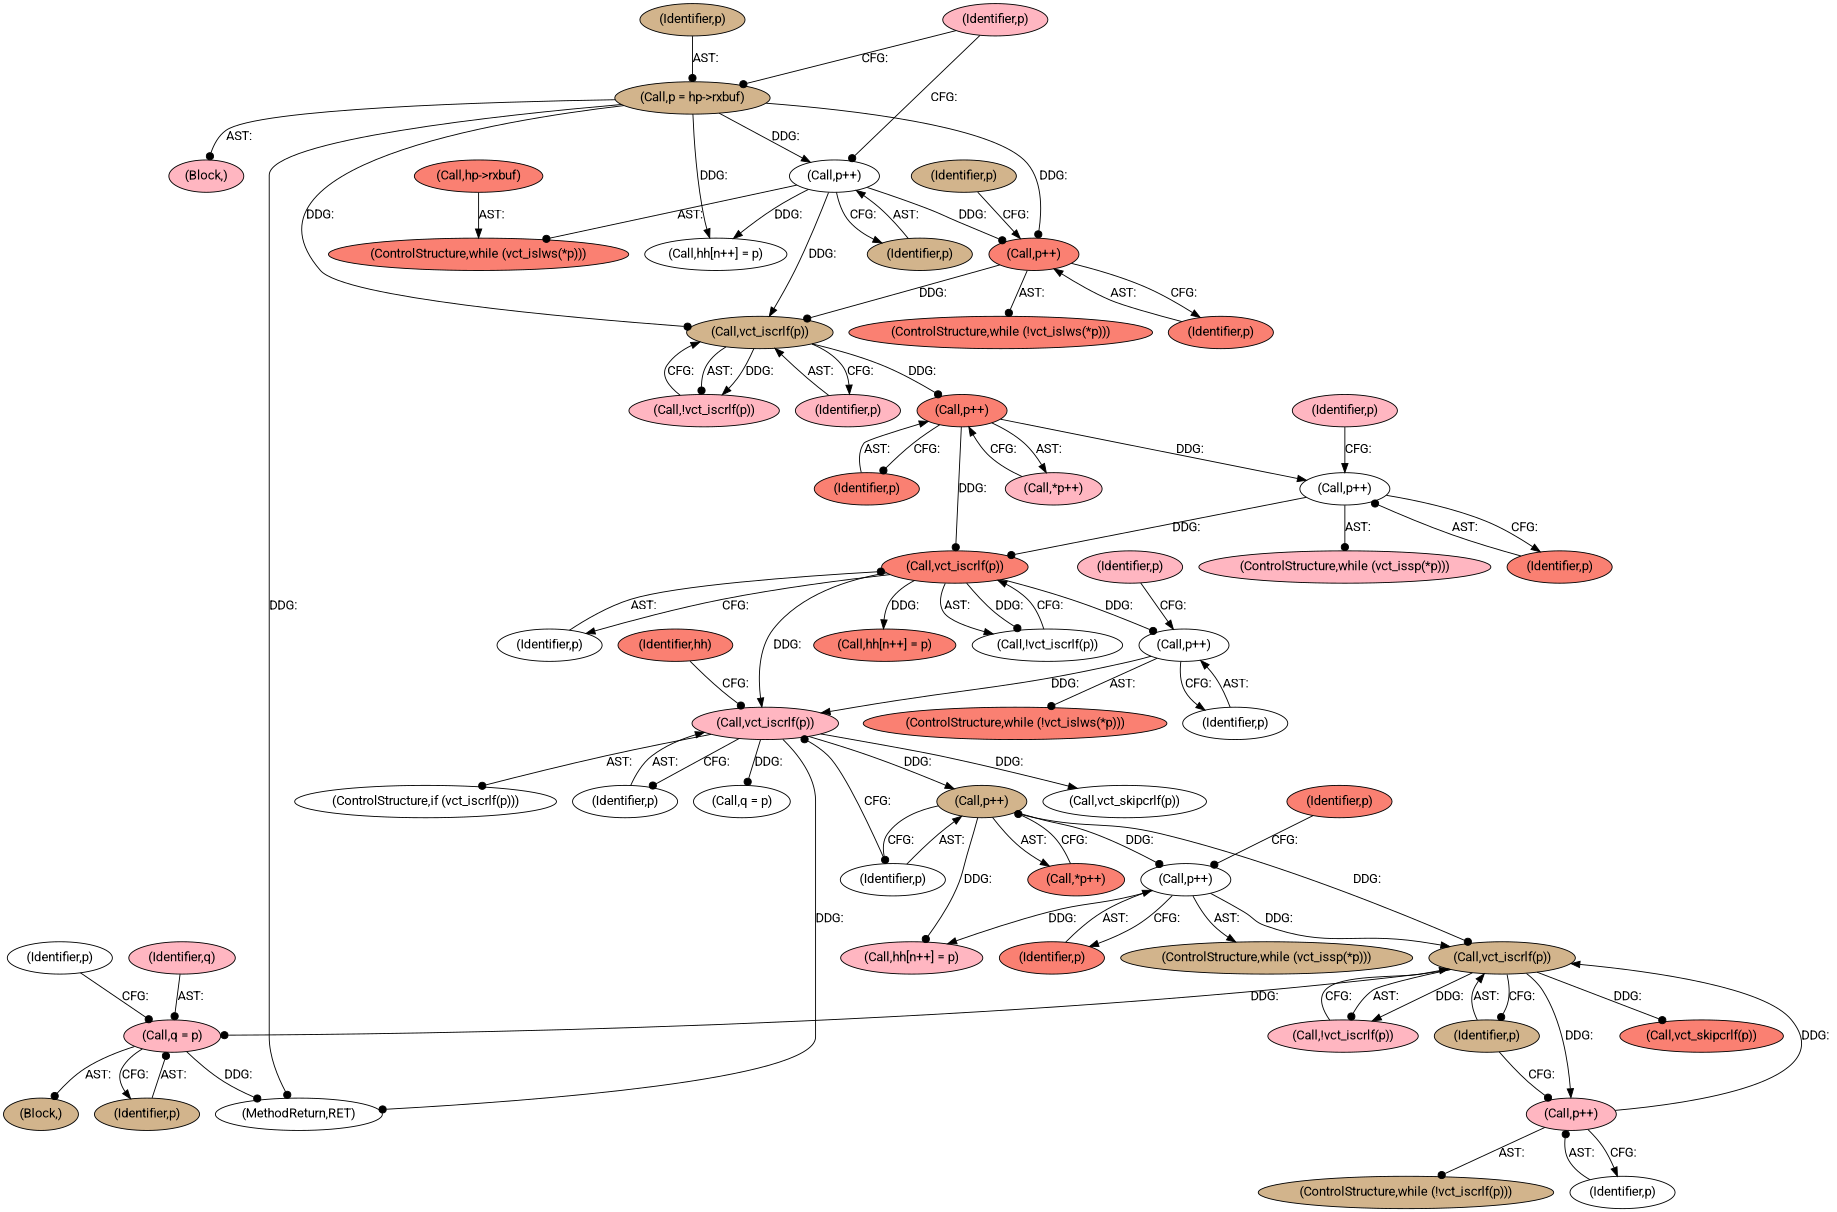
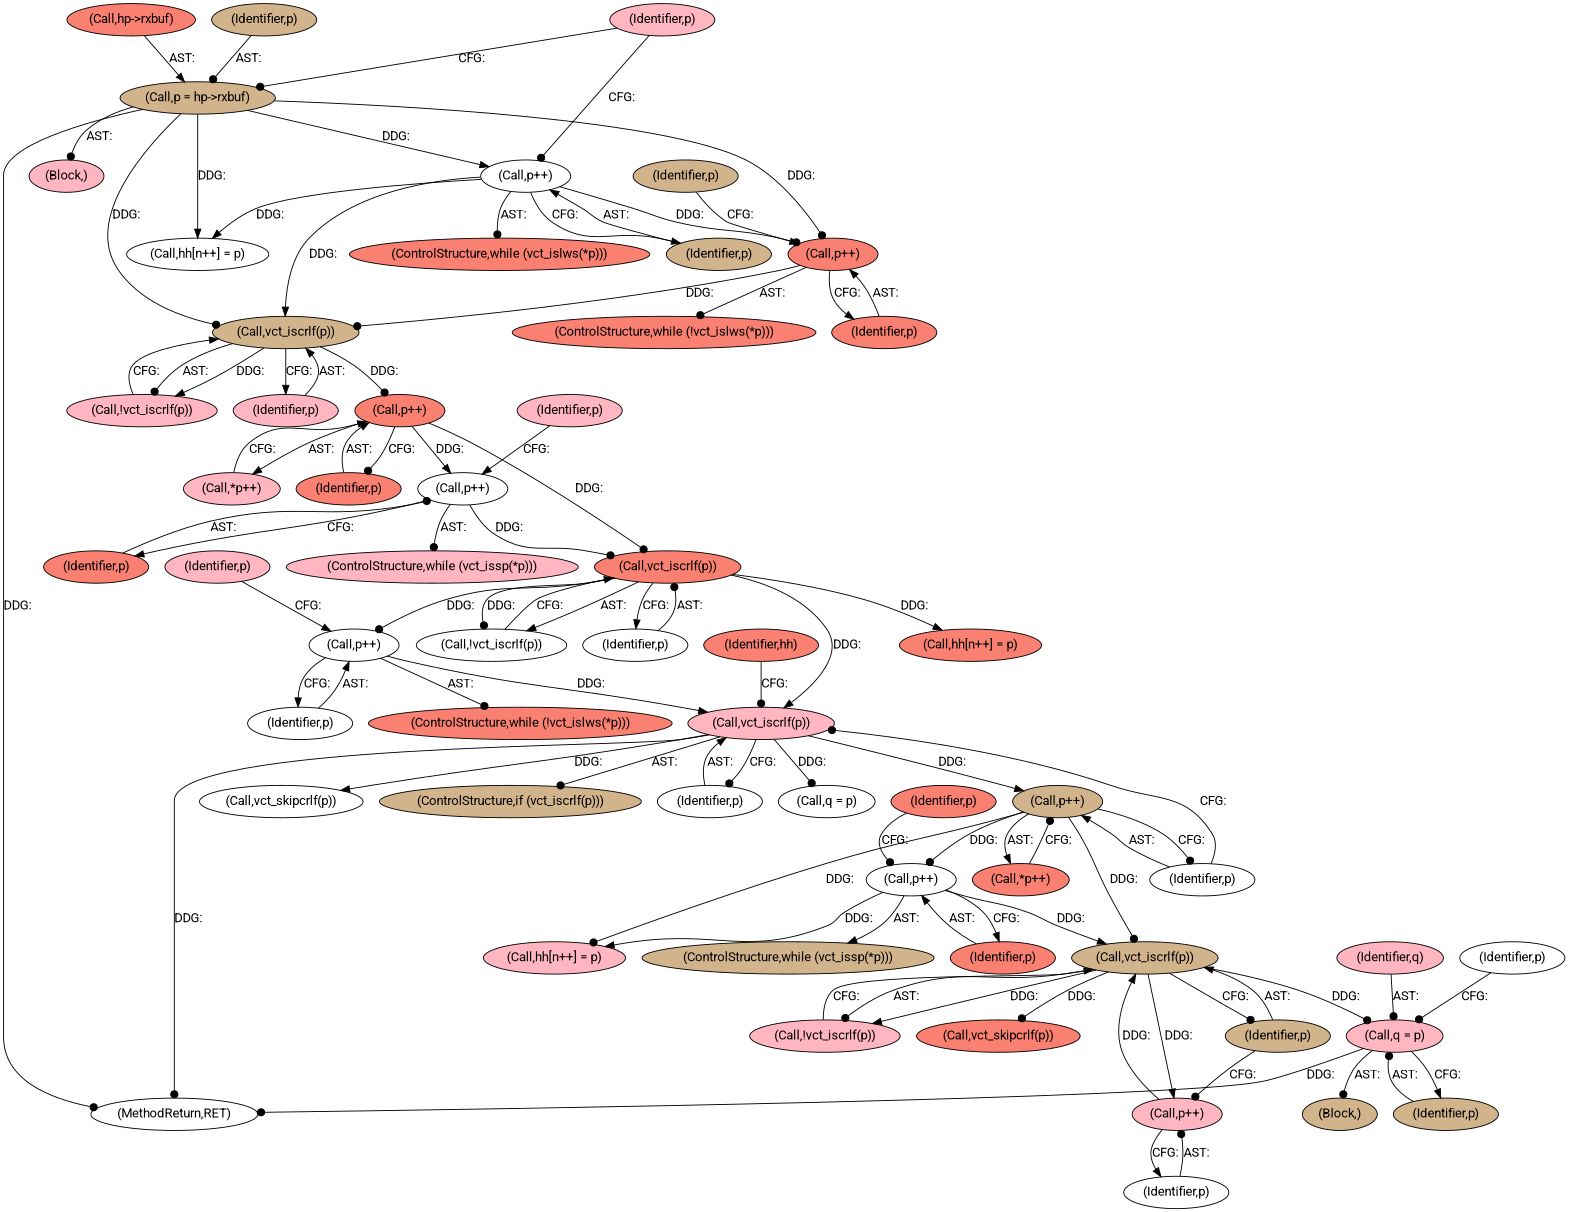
edge "(Call,hp->rxbuf)" -> "(ControlStructure,while (vct_islws(*p)))": now "(Call,hp->rxbuf)" -> "(Call,p = hp->rxbuf)"
node "(ControlStructure,if (vct_iscrlf(p)))": fillcolor white -> tan
node "(ControlStructure,while (!vct_iscrlf(p)))": removed
